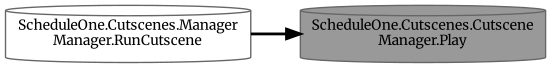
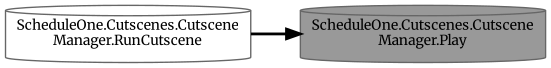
node "ScheduleOne.Cutscenes.Manager Manager.RunCutscene": label "ScheduleOne.Cutscenes.Manager Manager.RunCutscene" -> "ScheduleOne.Cutscenes.Cutscene Manager.RunCutscene"
